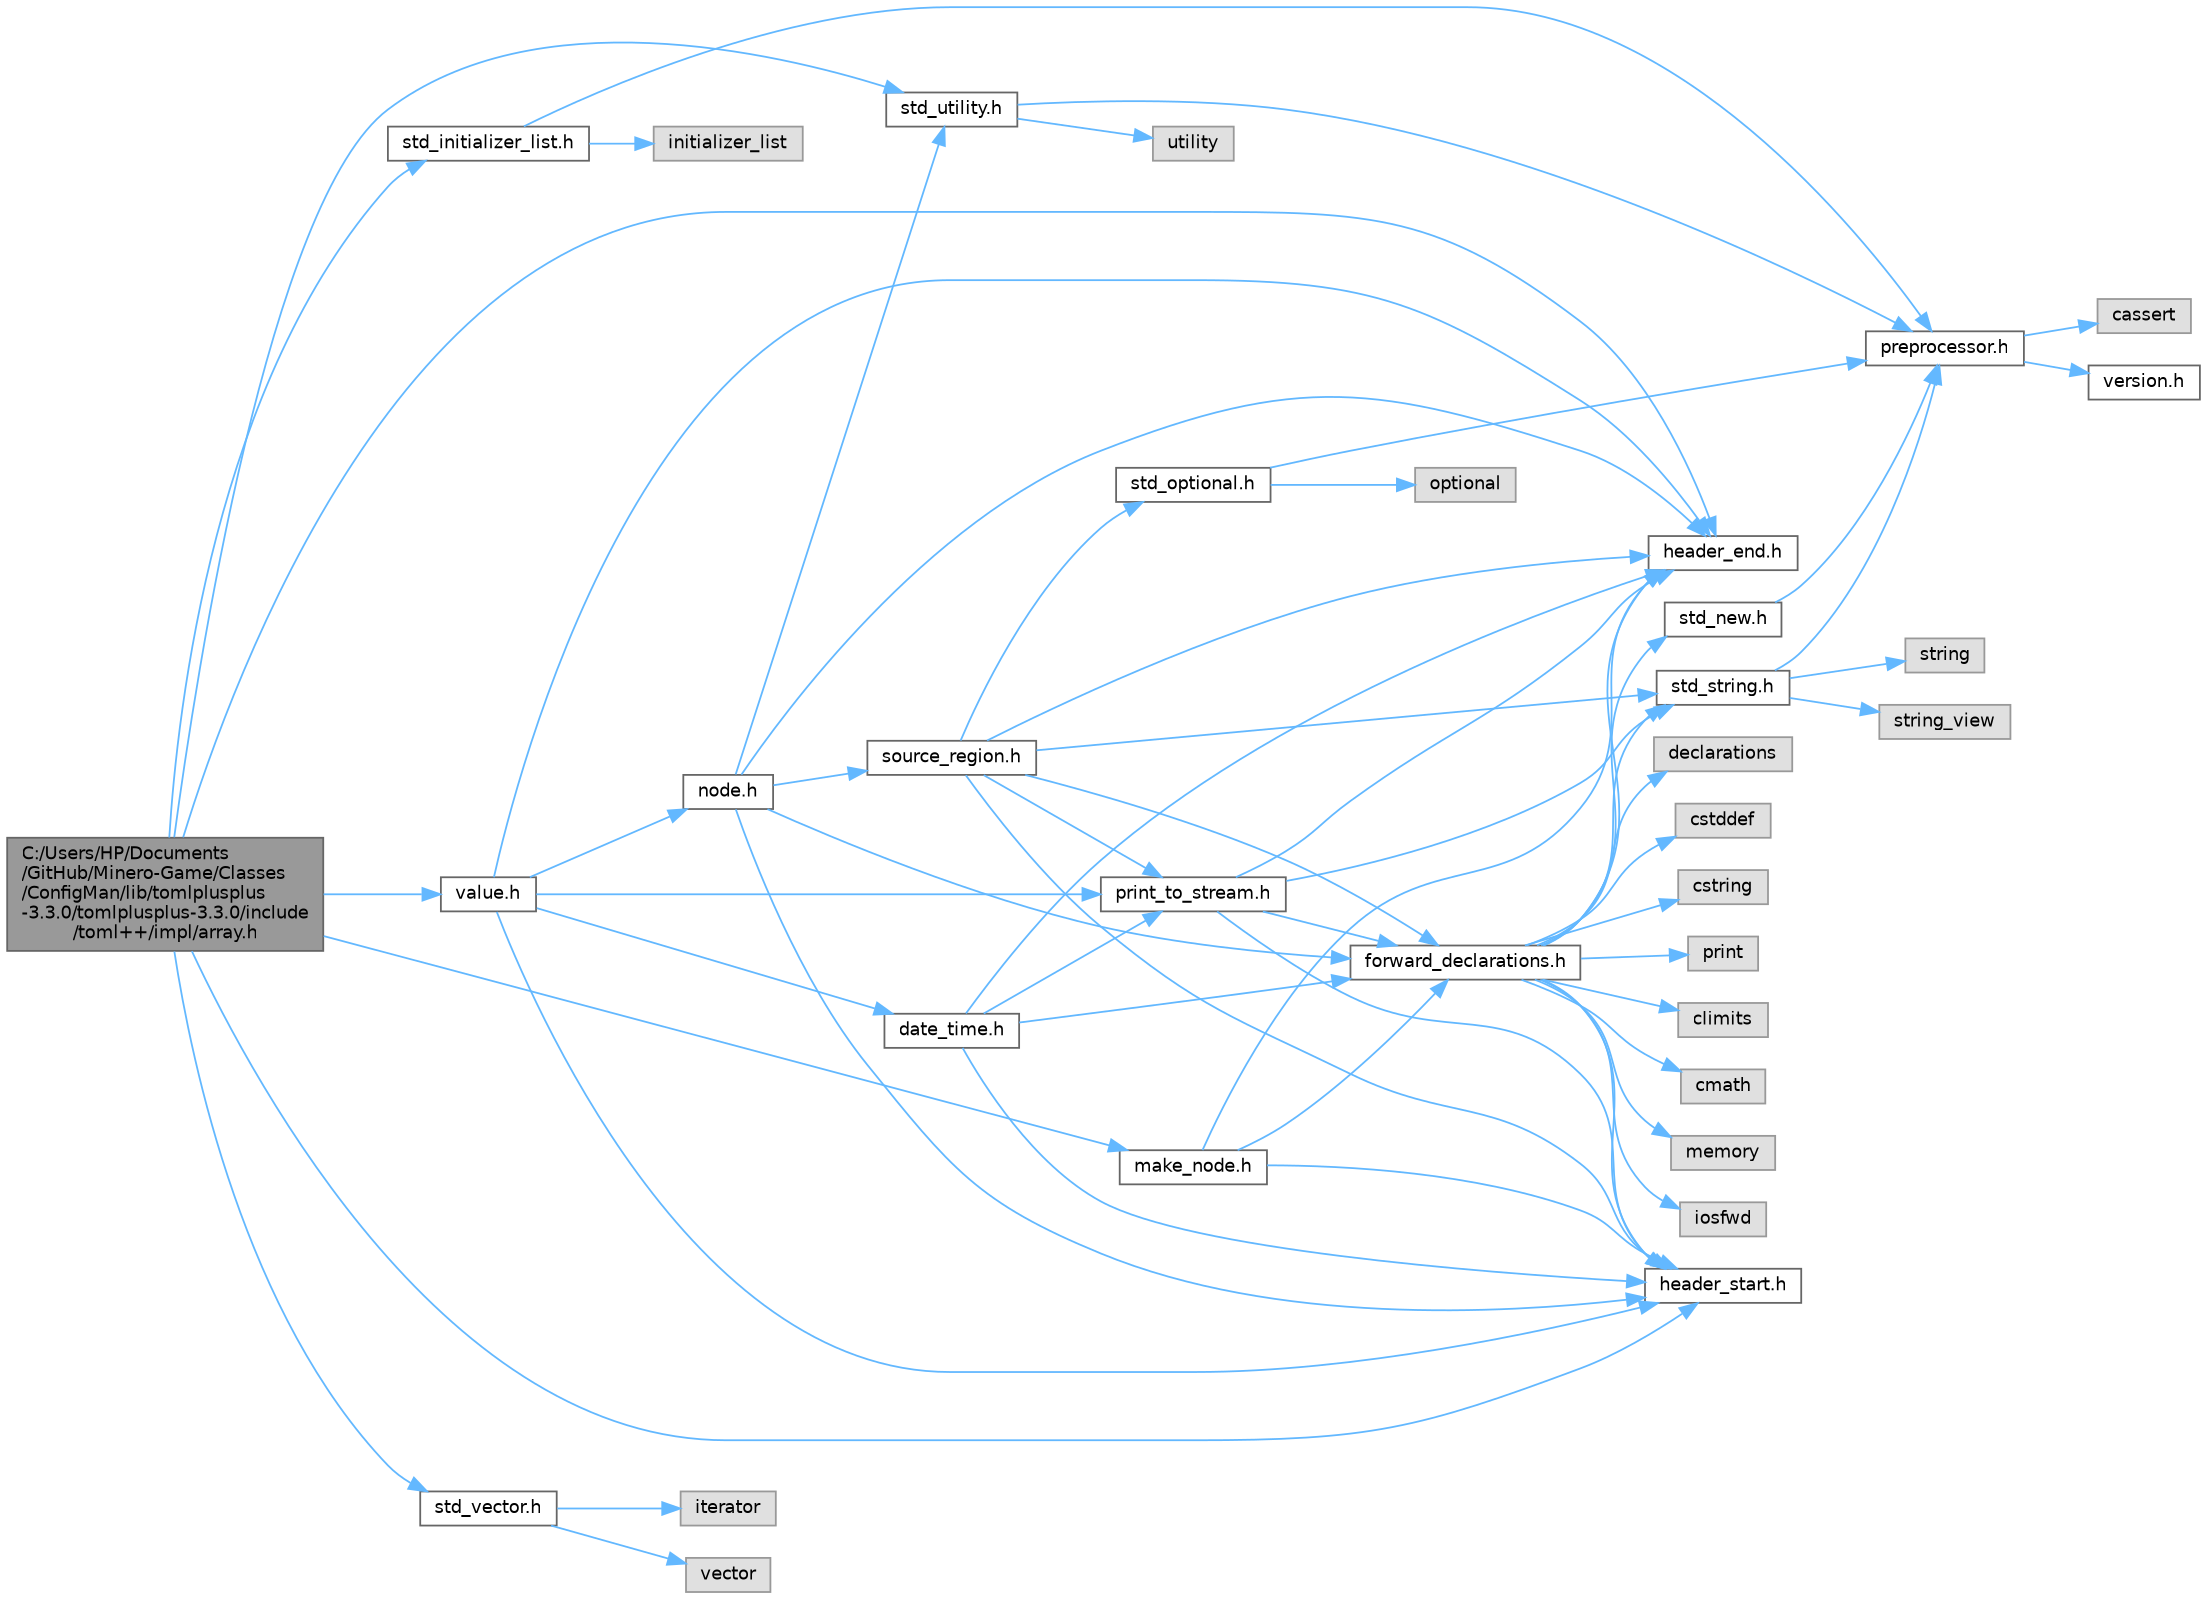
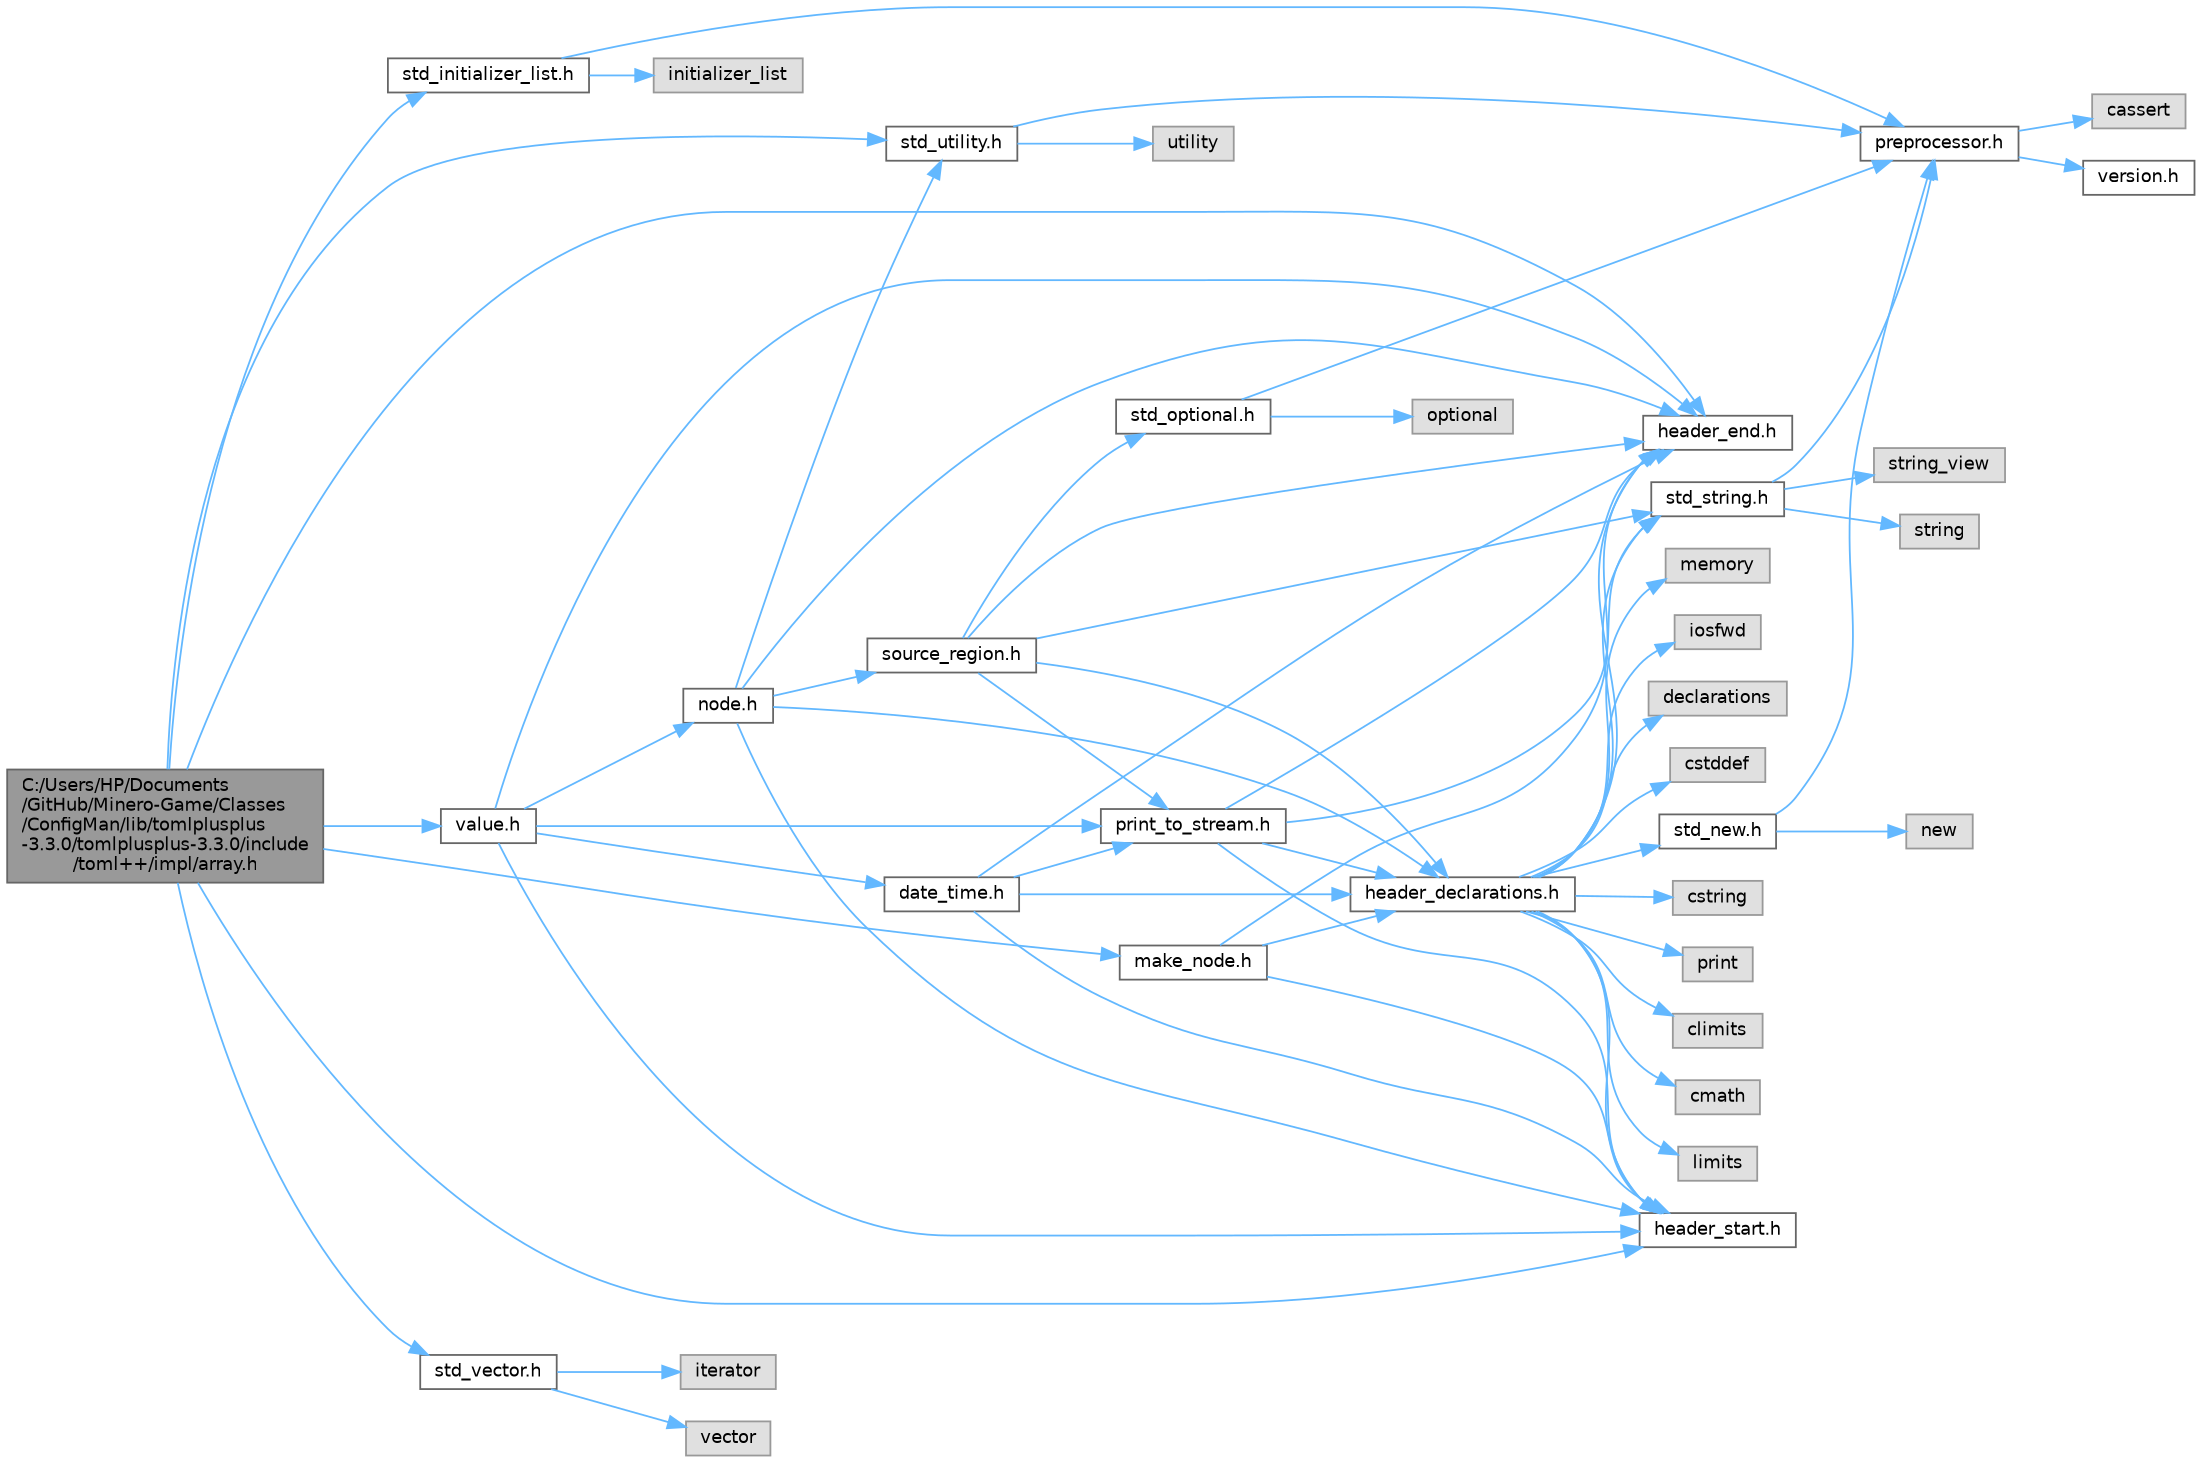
node "new": added
node "forward_declarations.h": label "forward_declarations.h" -> "header_declarations.h"
edge "source_region.h" -> "header_start.h": removed
node "limits": added
